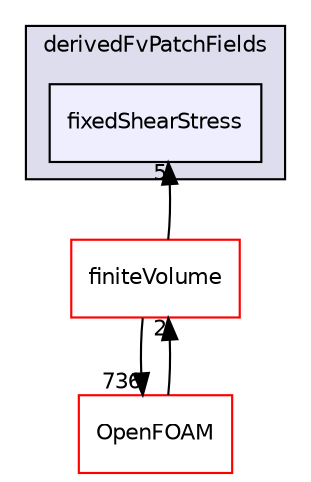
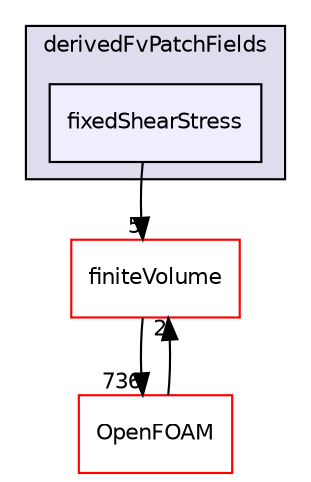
edge "finiteVolume" -> "fixedShearStress": reversed
